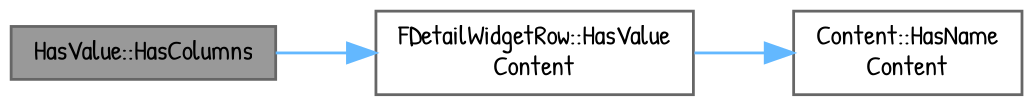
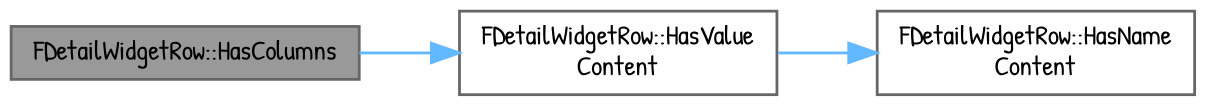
node "HasValue::HasColumns": label "HasValue::HasColumns" -> "FDetailWidgetRow::HasColumns"
node "Content::HasName Content": label "Content::HasName Content" -> "FDetailWidgetRow::HasName Content"
